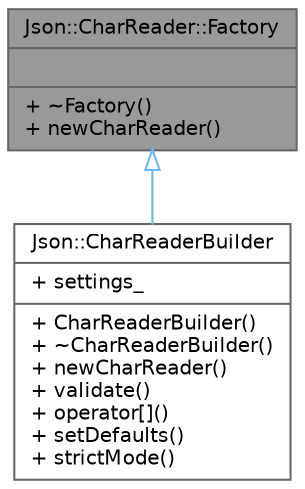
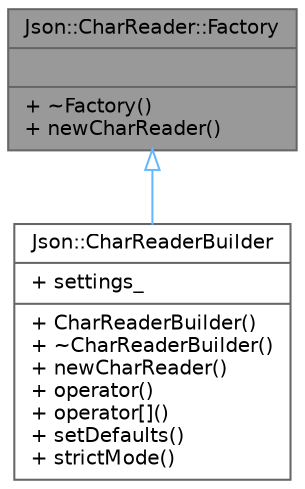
node "Json::CharReaderBuilder": text "+ validate()" -> "+ operator()"
